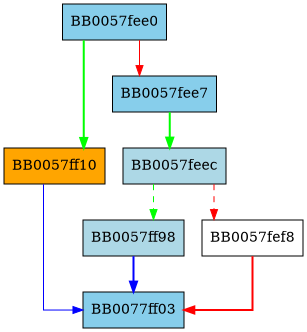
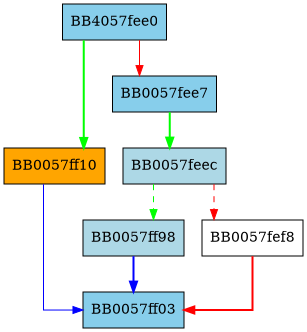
node "BB0057fee0": label "BB0057fee0" -> "BB4057fee0"
node "BB0077ff03": label "BB0077ff03" -> "BB0057ff03"
